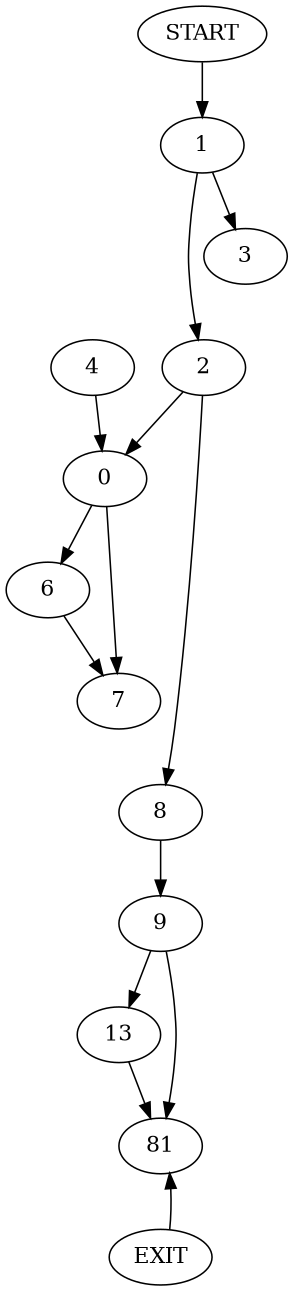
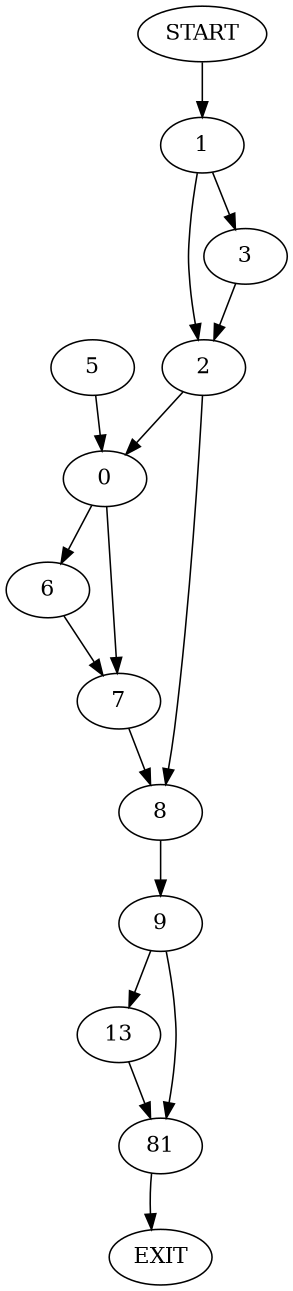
edge "3" -> "2": added
node "4": label "4" -> "5"
edge "7" -> "8": added
edge "EXIT" -> "81": reversed
